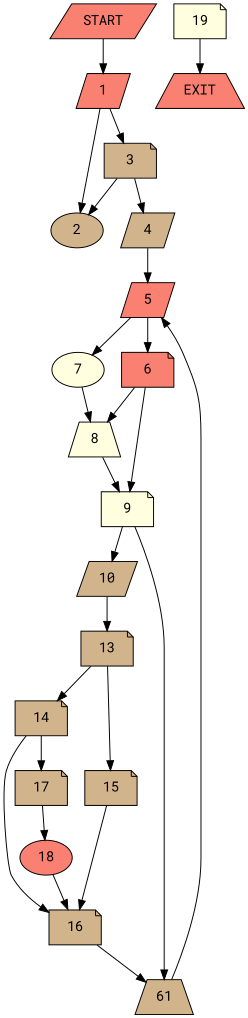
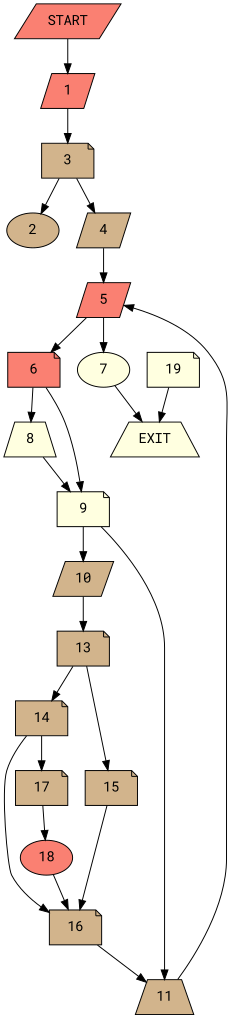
node "EXIT": fillcolor salmon -> lightyellow
edge "1" -> "2": removed
edge "7" -> "8": now "7" -> "EXIT"
node "61": label "61" -> "11"
